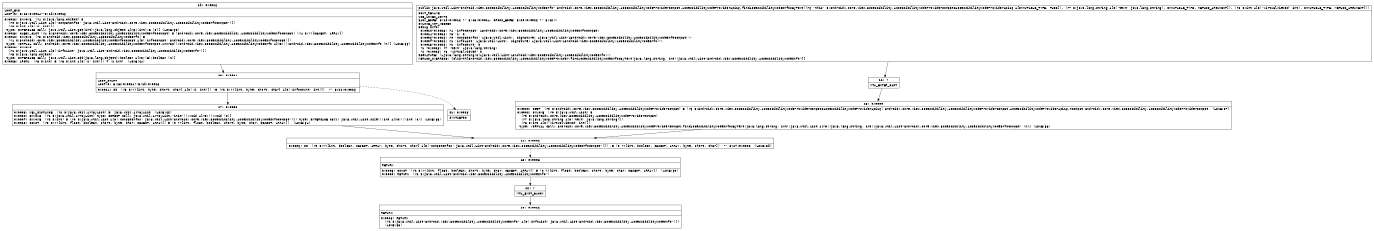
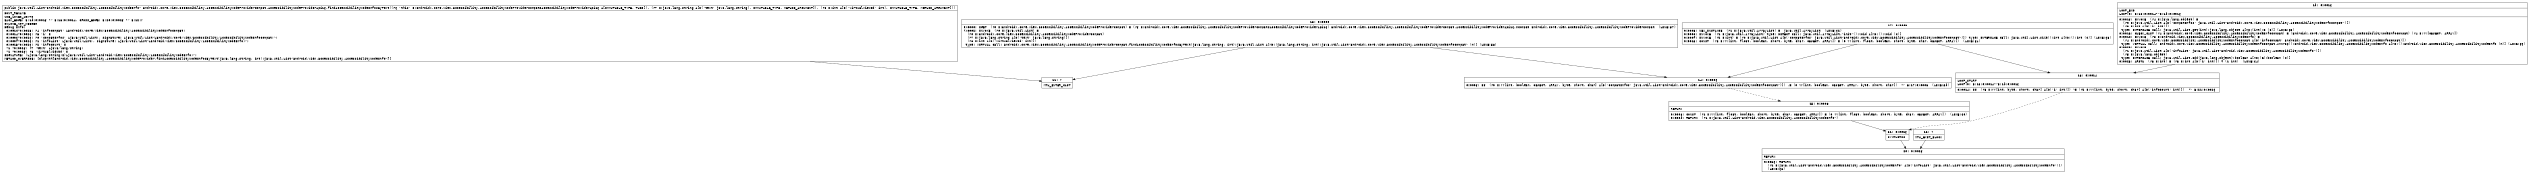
edge "11: ?" -> "13: 0x0000": reversed
edge "18: 0x0014" -> "17: 0x000a": reversed
node "13: 0x0000": text "0x0002: INVOKE  (r0 I:java.util.List) =" -> "7x0002: INVOKE  (r0 I:java.util.List) ="
edge "21: 0x0026" -> "20: 0x0026": added
edge "15: 0x0008" -> "12: ?": now "15: 0x0008" -> "21: 0x0026"
